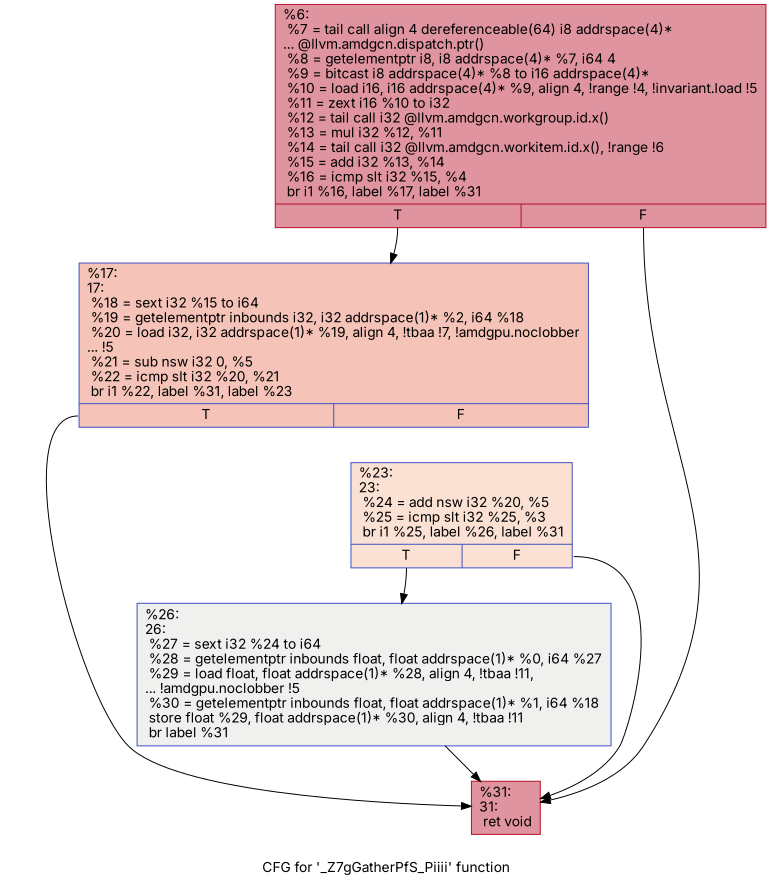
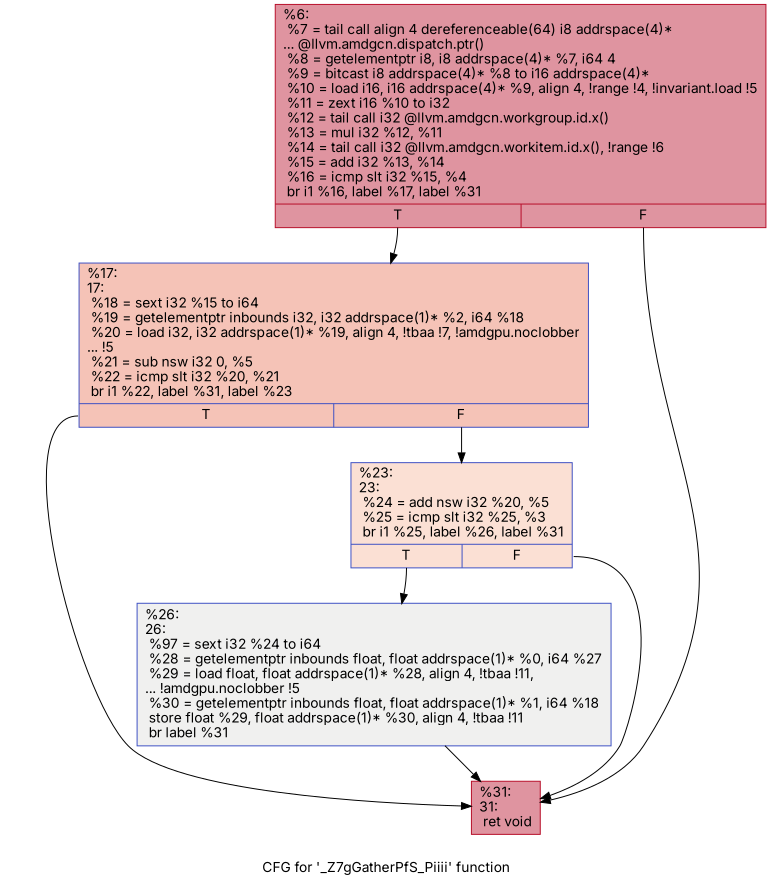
edge "%17:" -> "%23:": added
node "%26:": text "%27 = sext i32 %24 to i64" -> "%97 = sext i32 %24 to i64"
